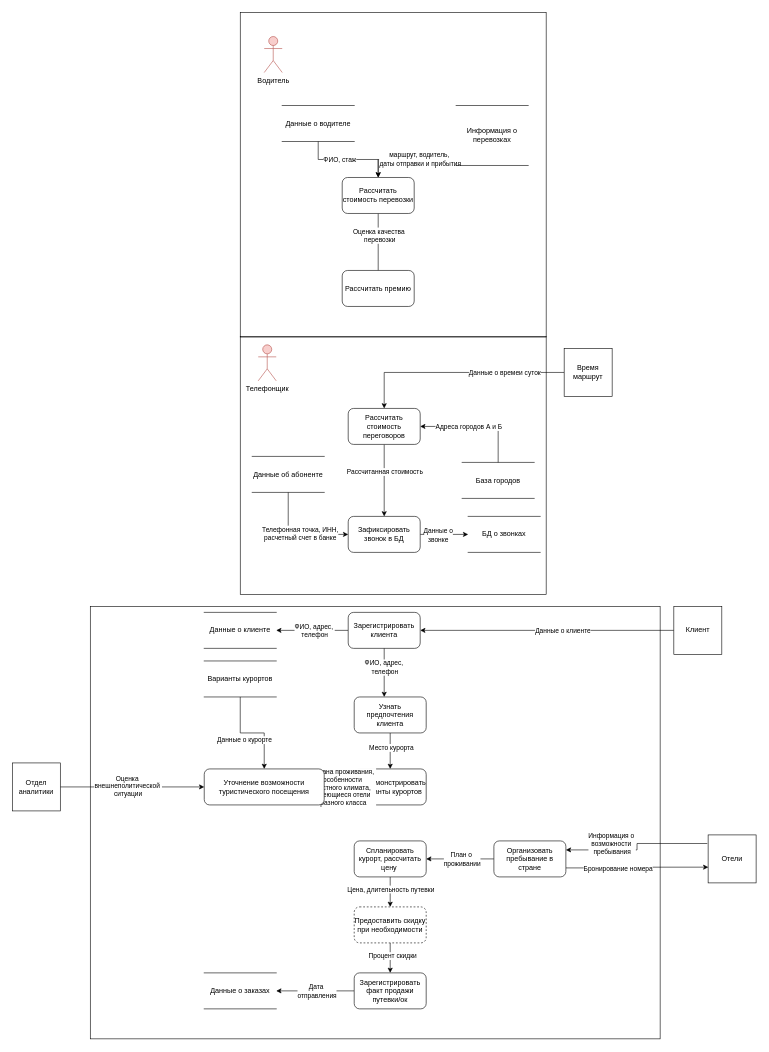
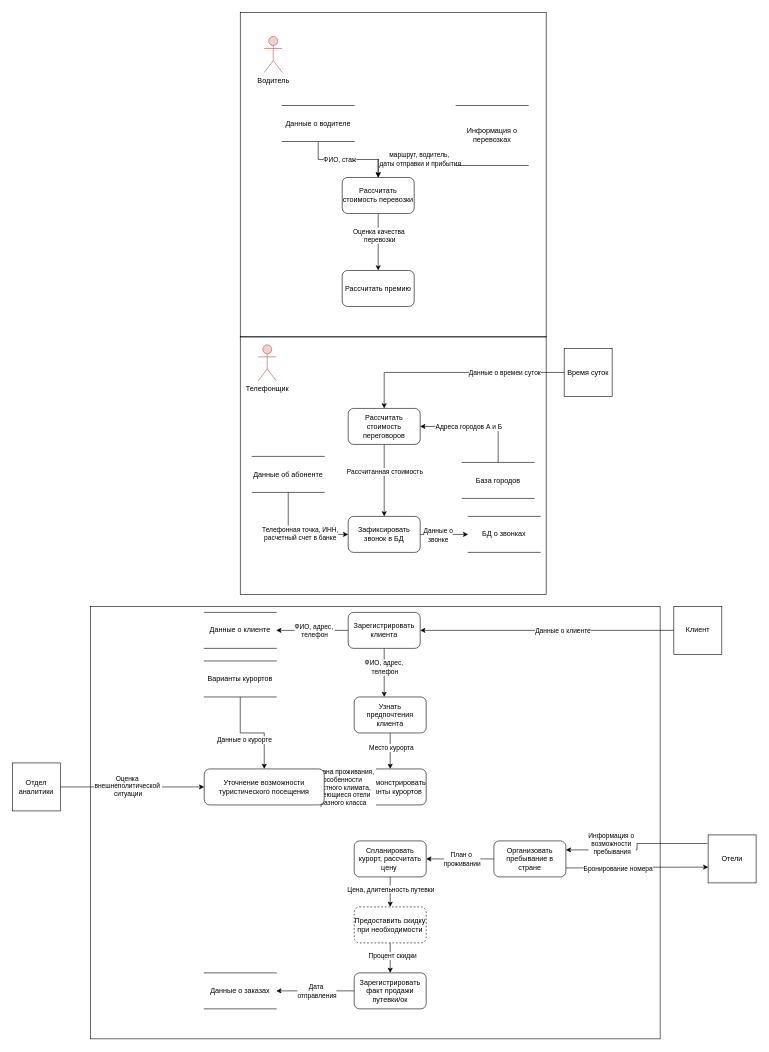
edge "Рассчитать стоимость перевозки" -- "Рассчитать премию": arrowhead none -> classic
node "Время маршрут": label "Время маршрут" -> "Время суток"
